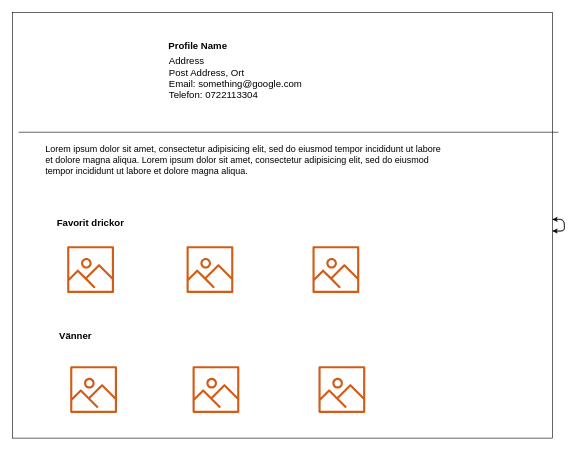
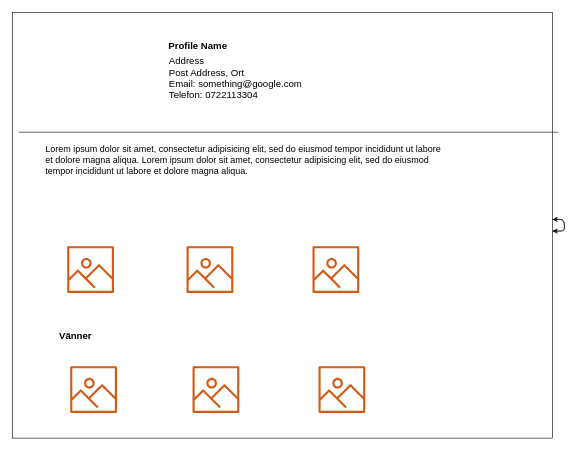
node "Favorit drickor": removed
